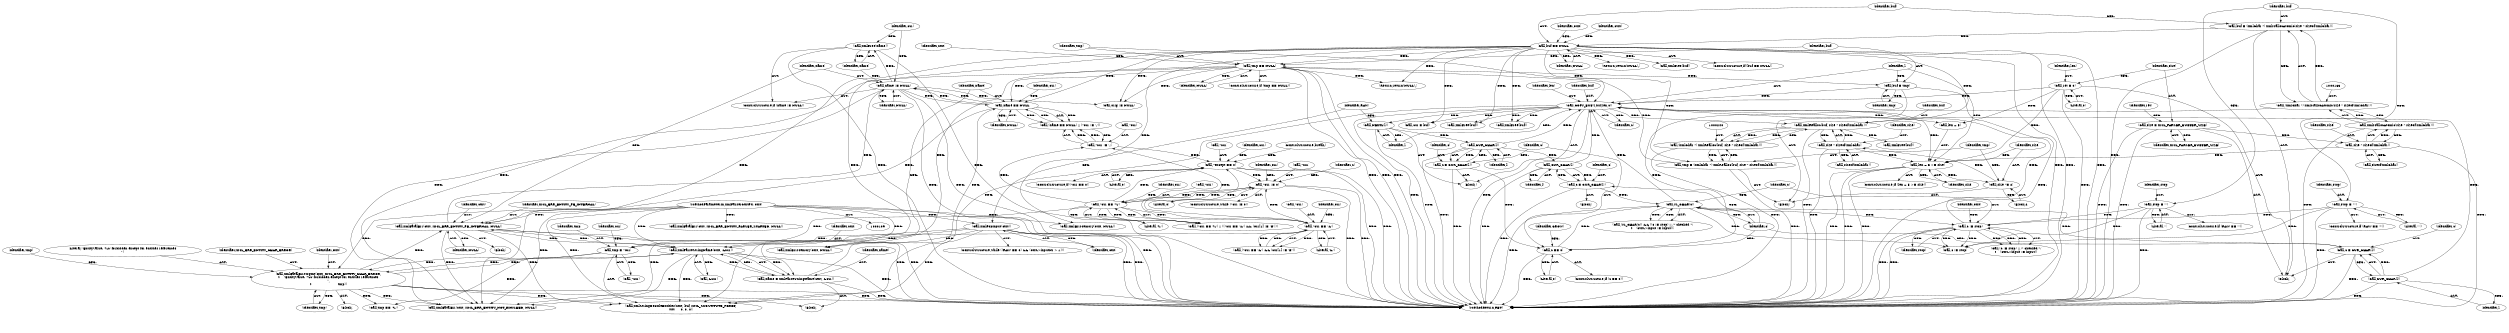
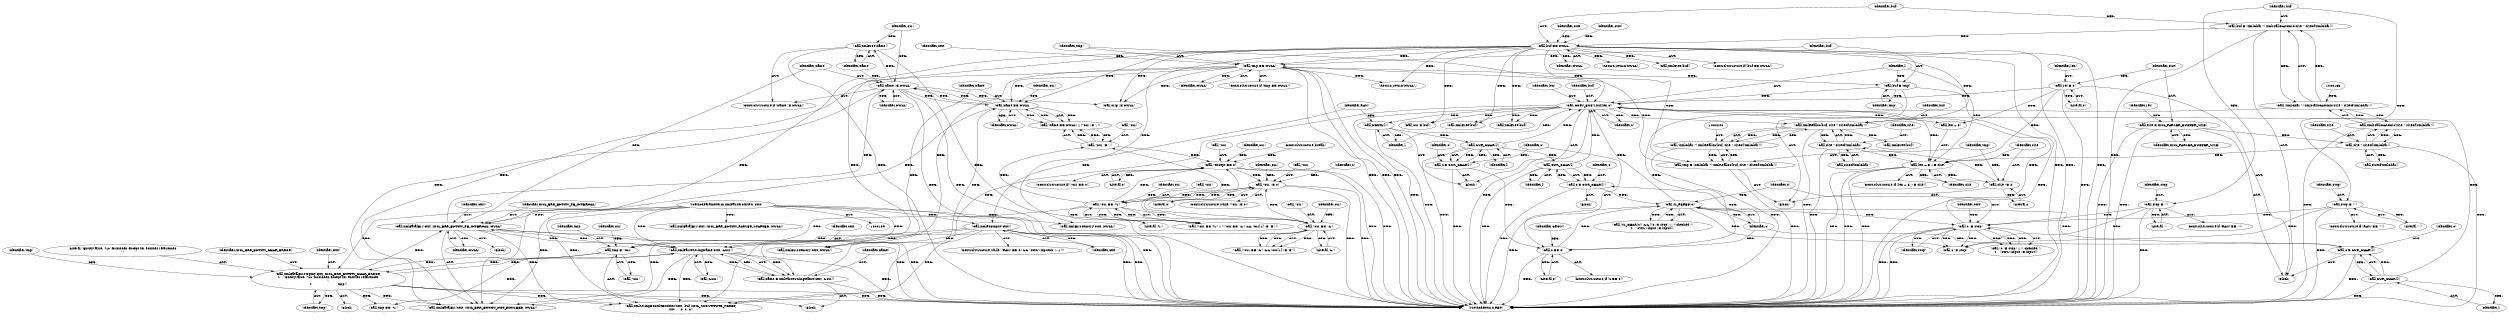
edge "1000163" -> "(Call,(xmlChar *) xmlMallocAtomic(size * sizeof(xmlChar)))": label "AST: " -> "DDG: "
node "(Call,IS_CHAR(c))": label "(Call,IS_CHAR(c))" -> "(Call,IS_PEREF(c))"
node "(Block,2)": label "(Block,2)" -> "(Literal,2)"
edge "(Call,xmlFatalErr(ctxt, XML_ERR_ENTITY_PE_INTERNAL, NULL))" -> "(Call,xmlFatalErr(ctxt, XML_ERR_ENTITY_NOT_FINISHED, NULL))": label "DDG: " -> "AST: "
